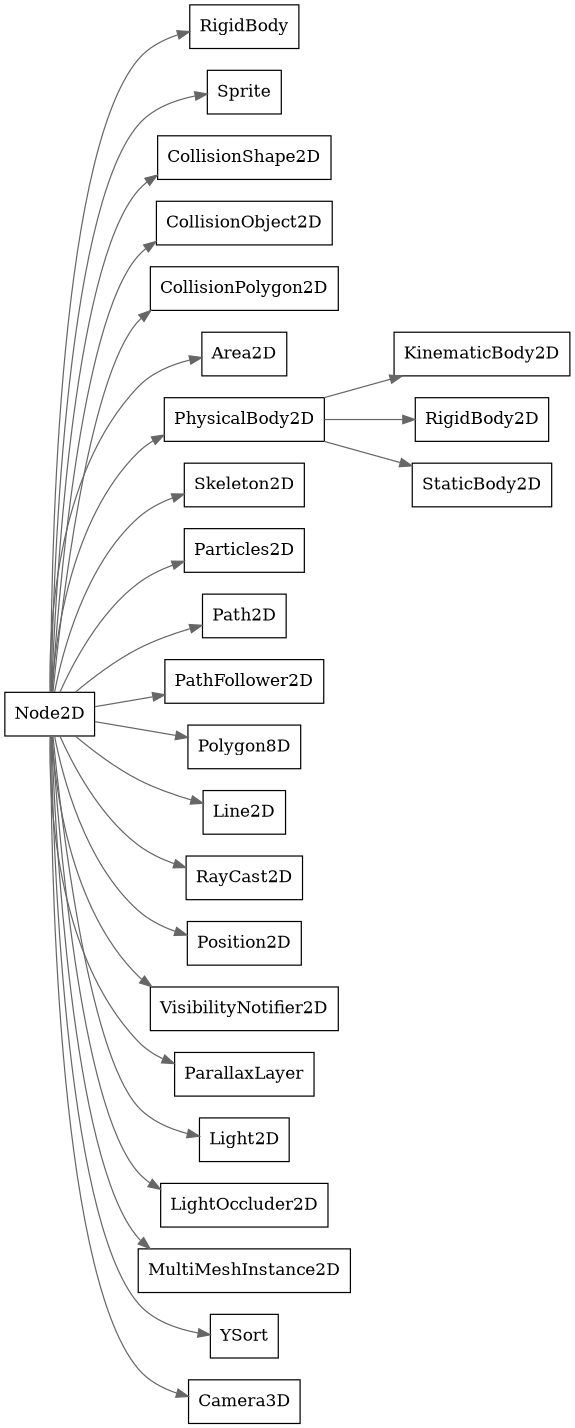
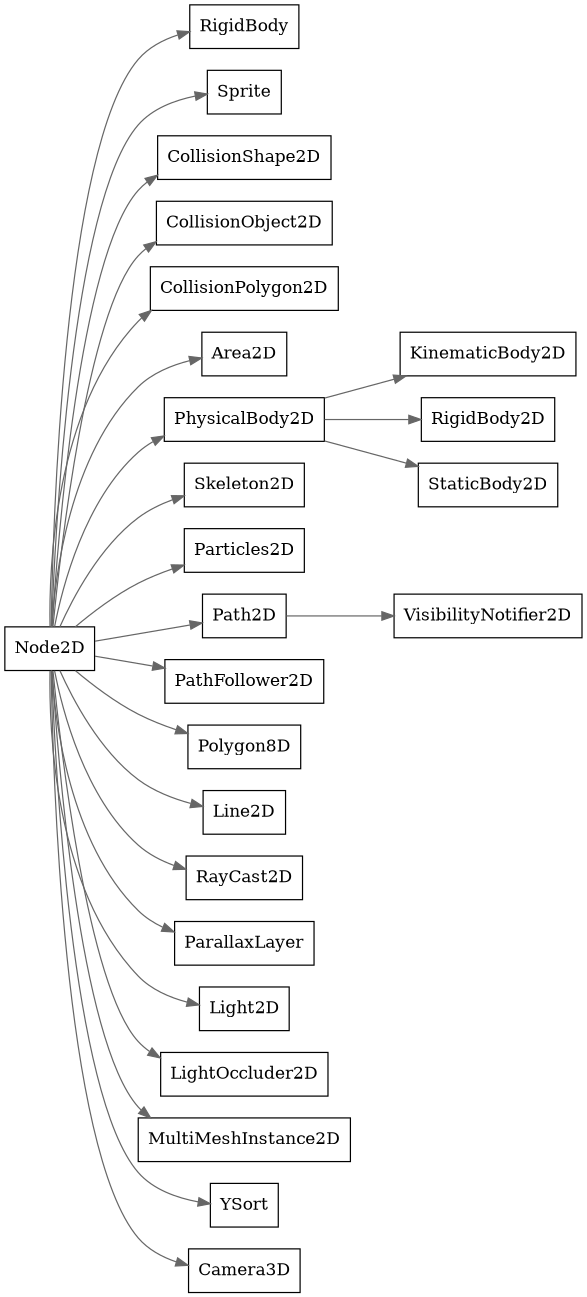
edge "Node2D" -> "VisibilityNotifier2D": now "Path2D" -> "VisibilityNotifier2D"
node "Position2D": removed
